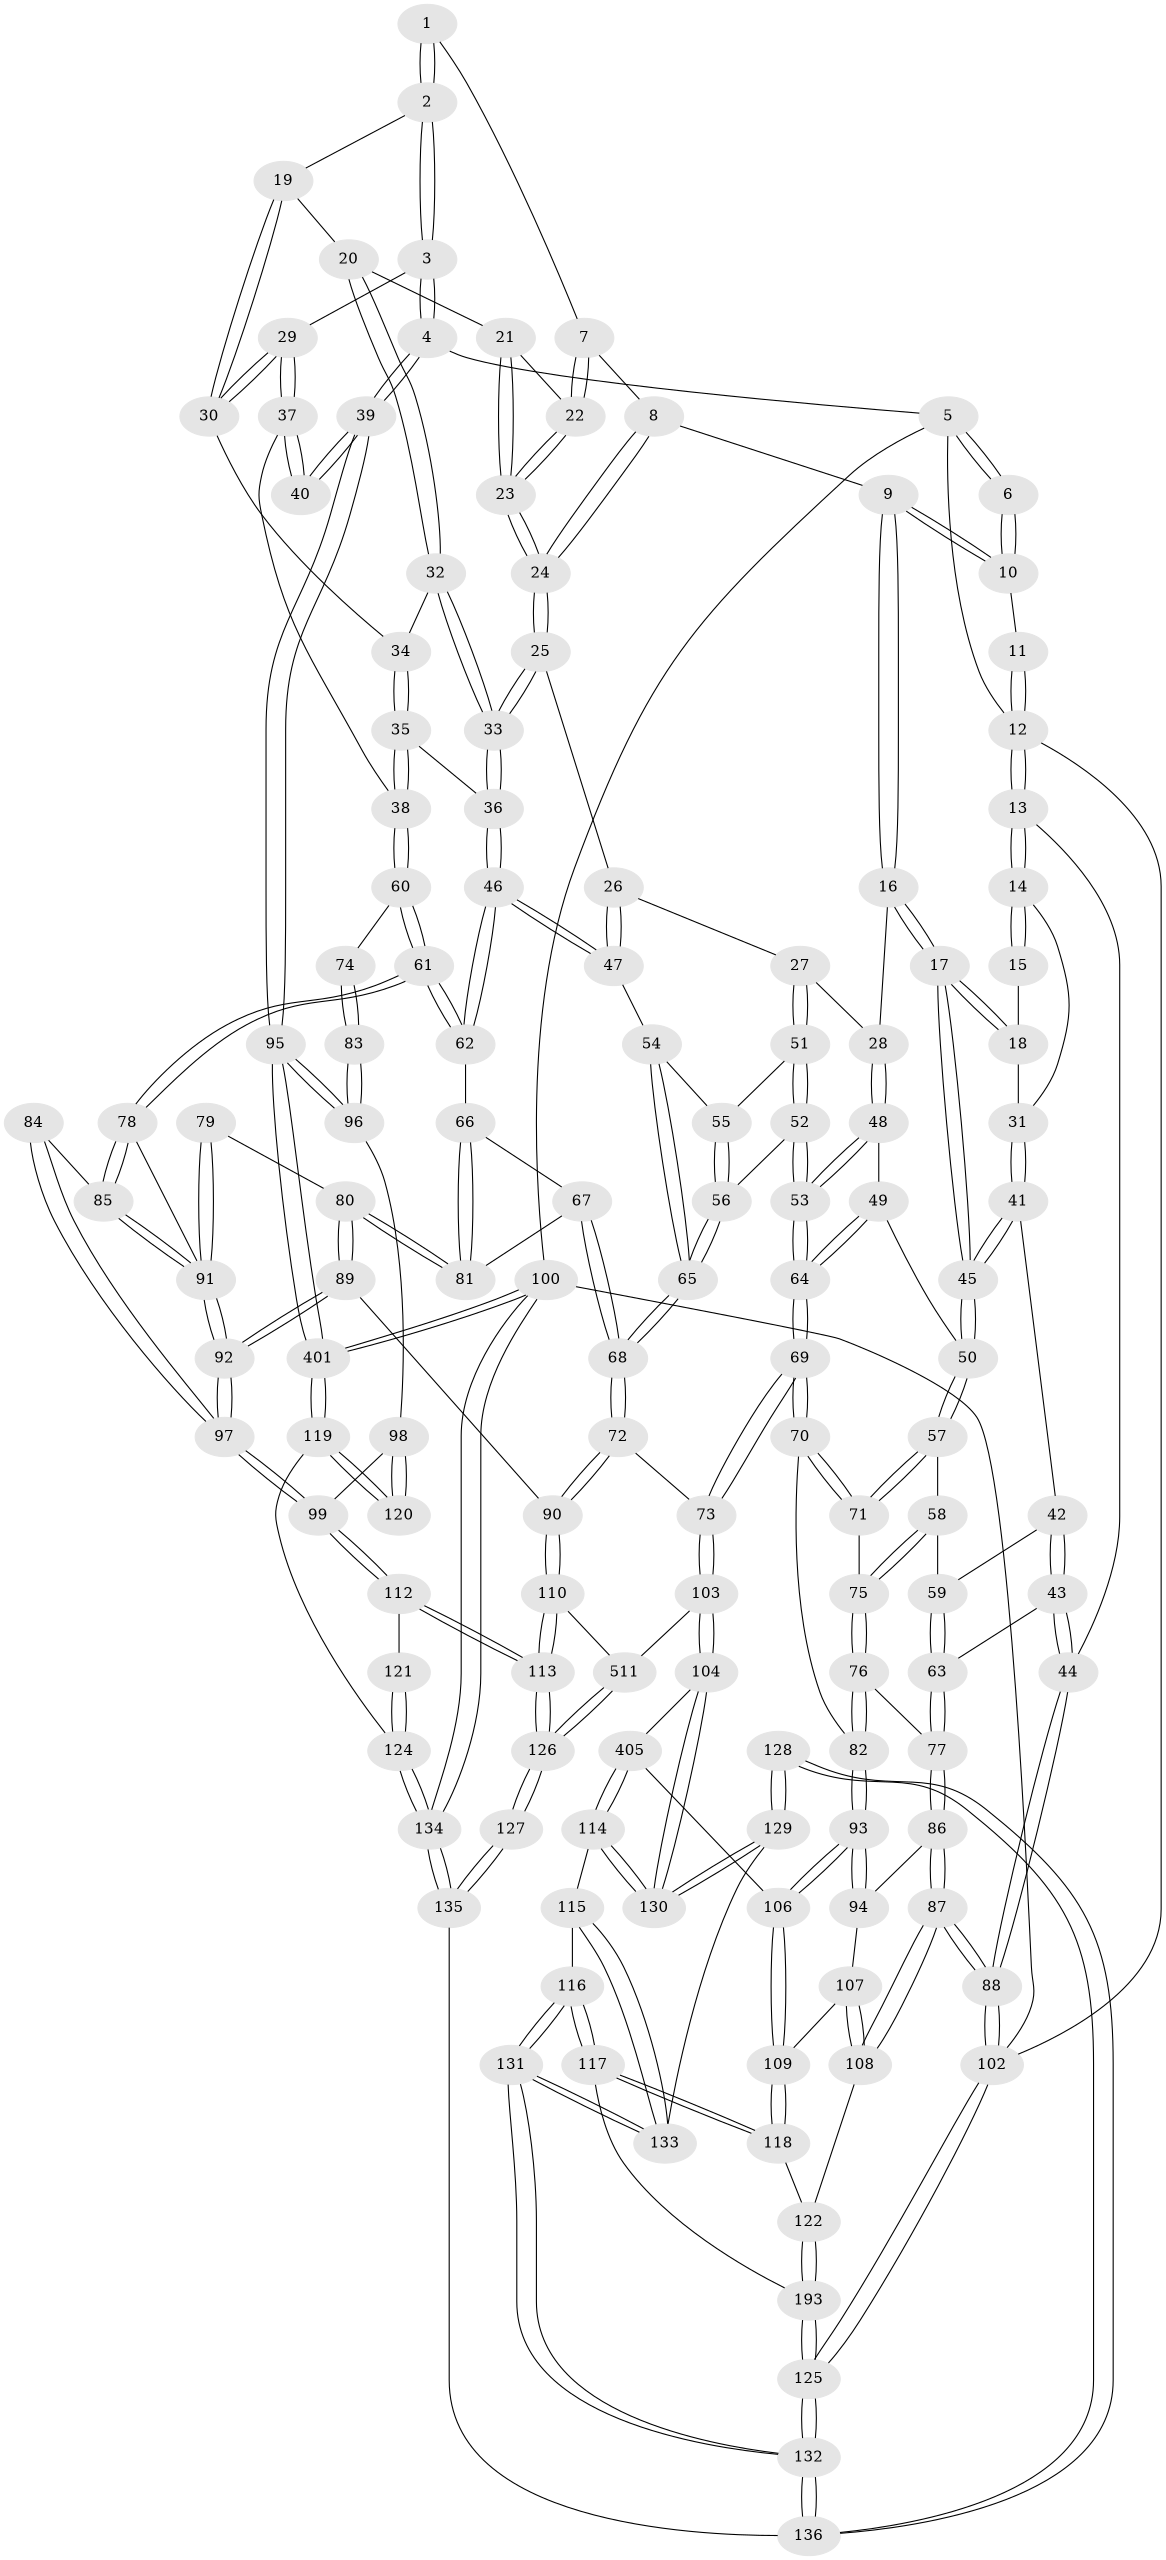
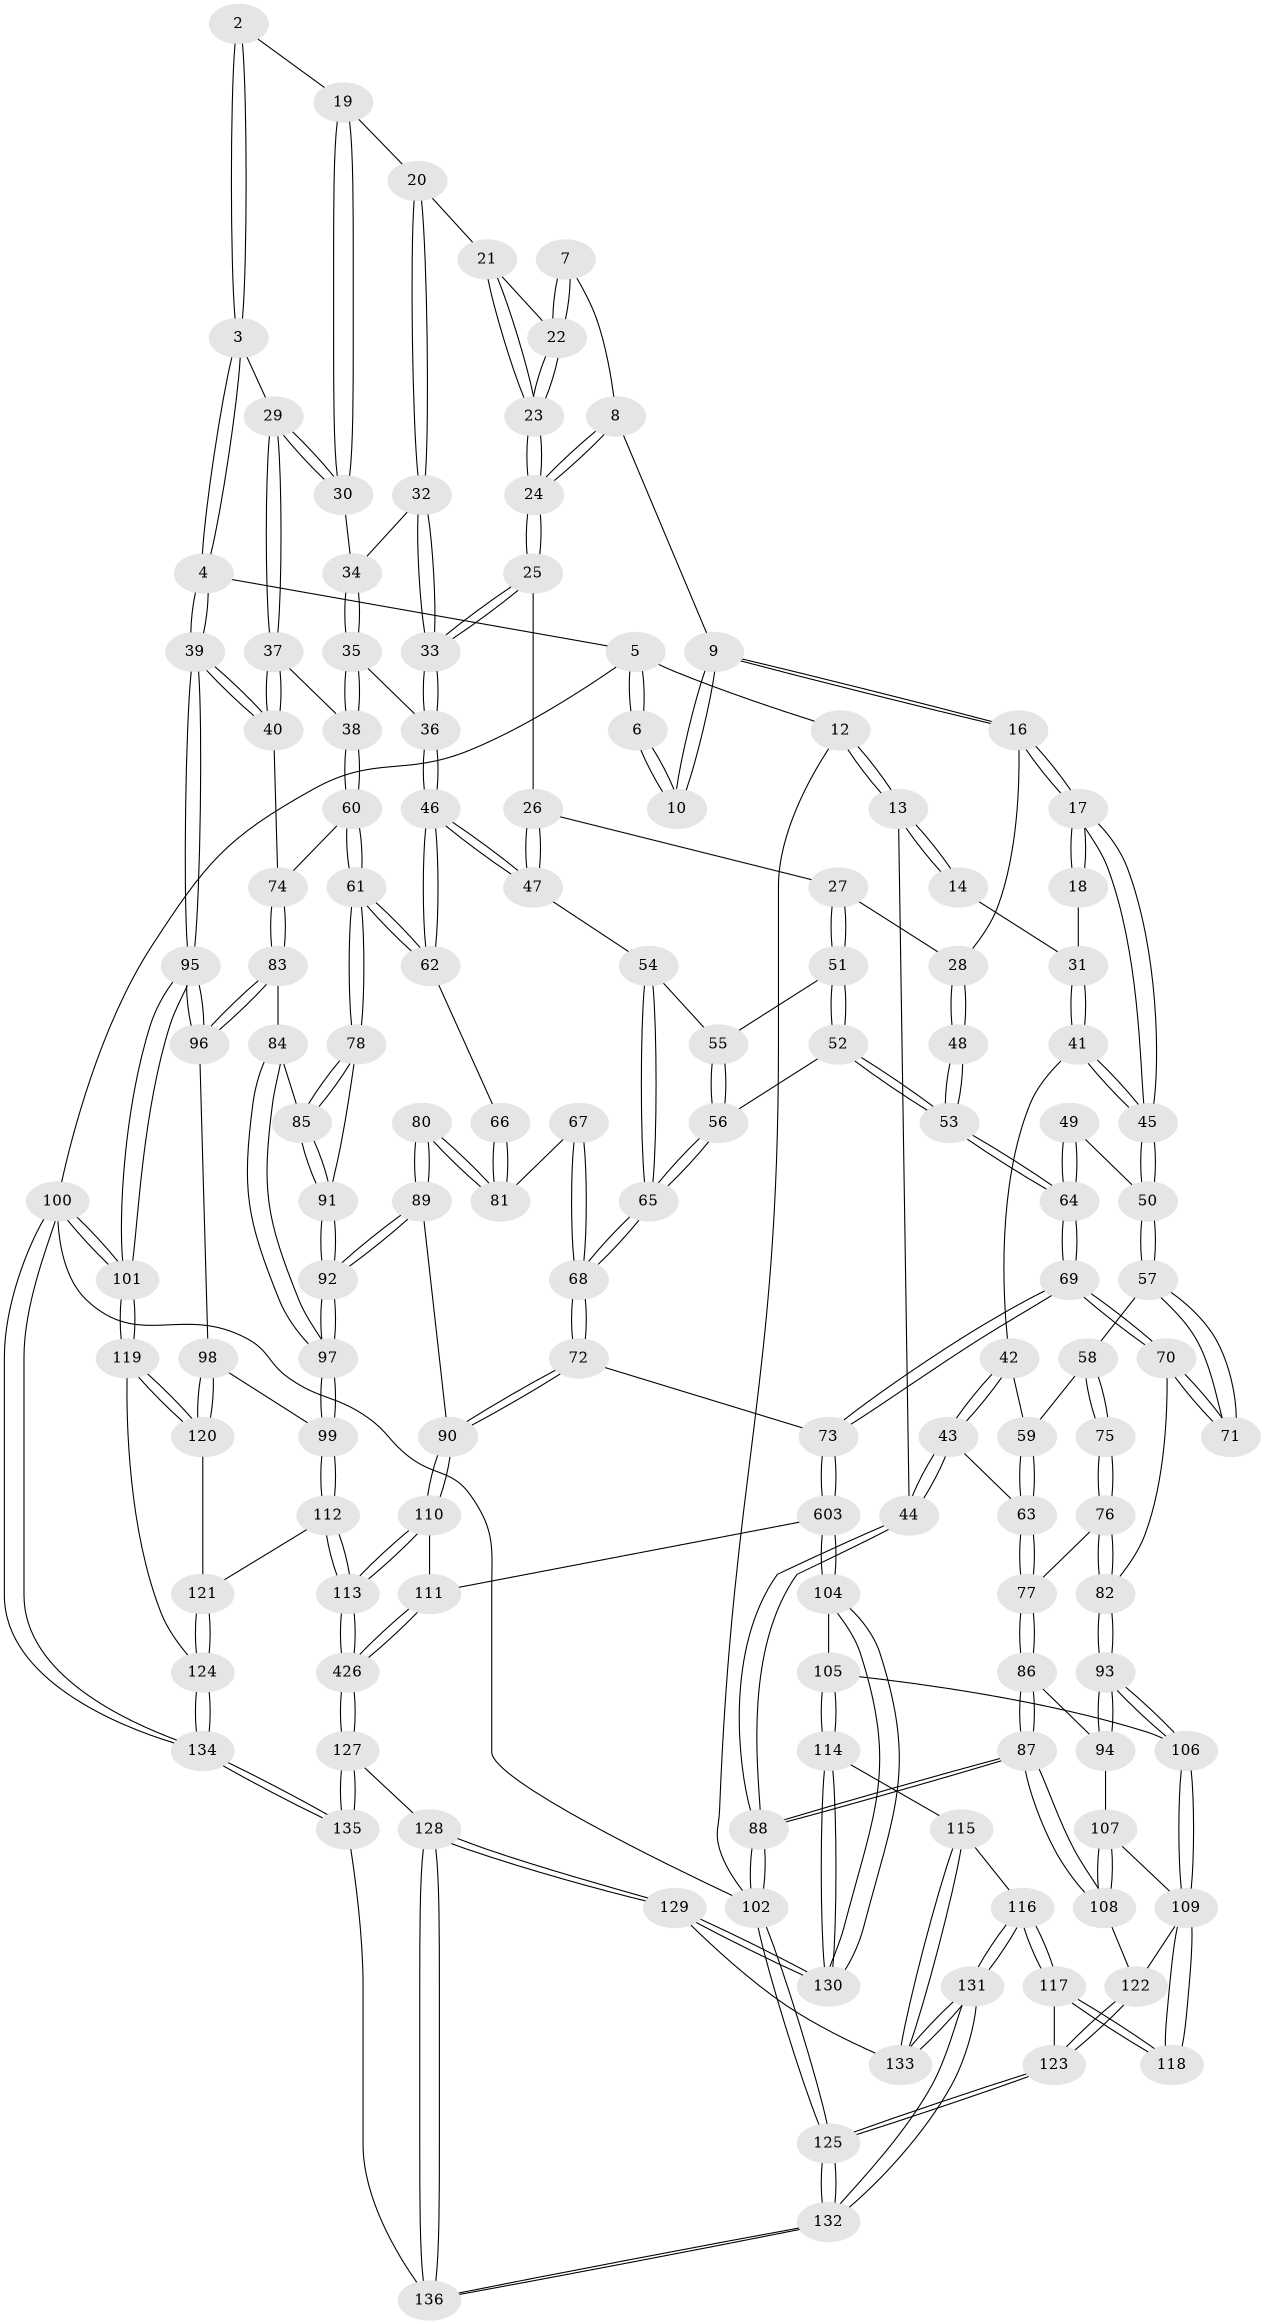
node "1": removed
node "11": removed
edge "40" -- "74": added
node "15": removed
edge "83" -- "84": added
node "79": removed
edge "66" -- "67": removed
edge "48" -- "49": removed
node "401": label "401" -> "101"
edge "120" -- "121": added
edge "71" -- "75": removed
node "103": label "103" -> "603"
node "511": label "511" -> "111"
node "126": label "126" -> "426"
node "405": label "405" -> "105"
edge "127" -- "128": added
edge "118" -- "122": now "109" -- "122"
node "193": label "193" -> "123"
